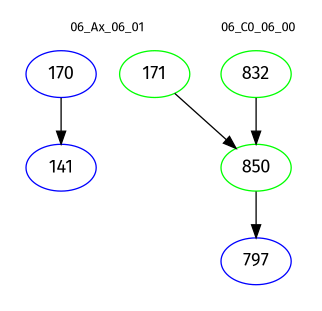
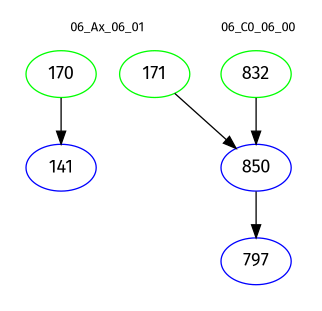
node "170": color blue -> green
node "850": color green -> blue
